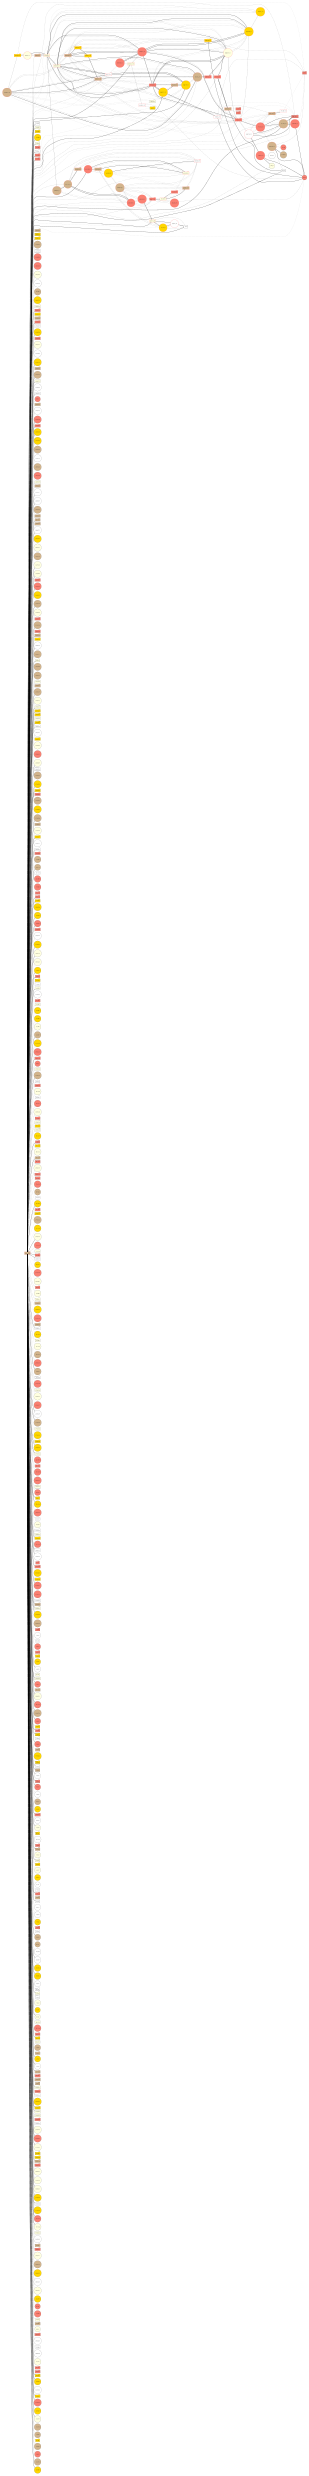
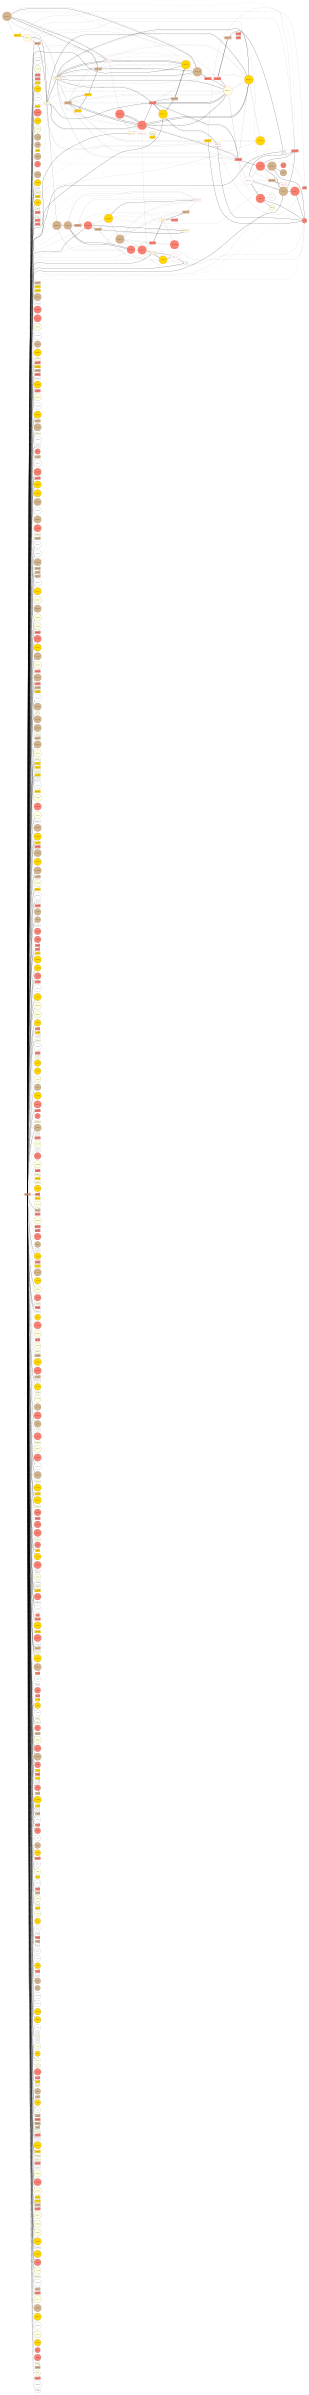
node "(534) C257": removed
